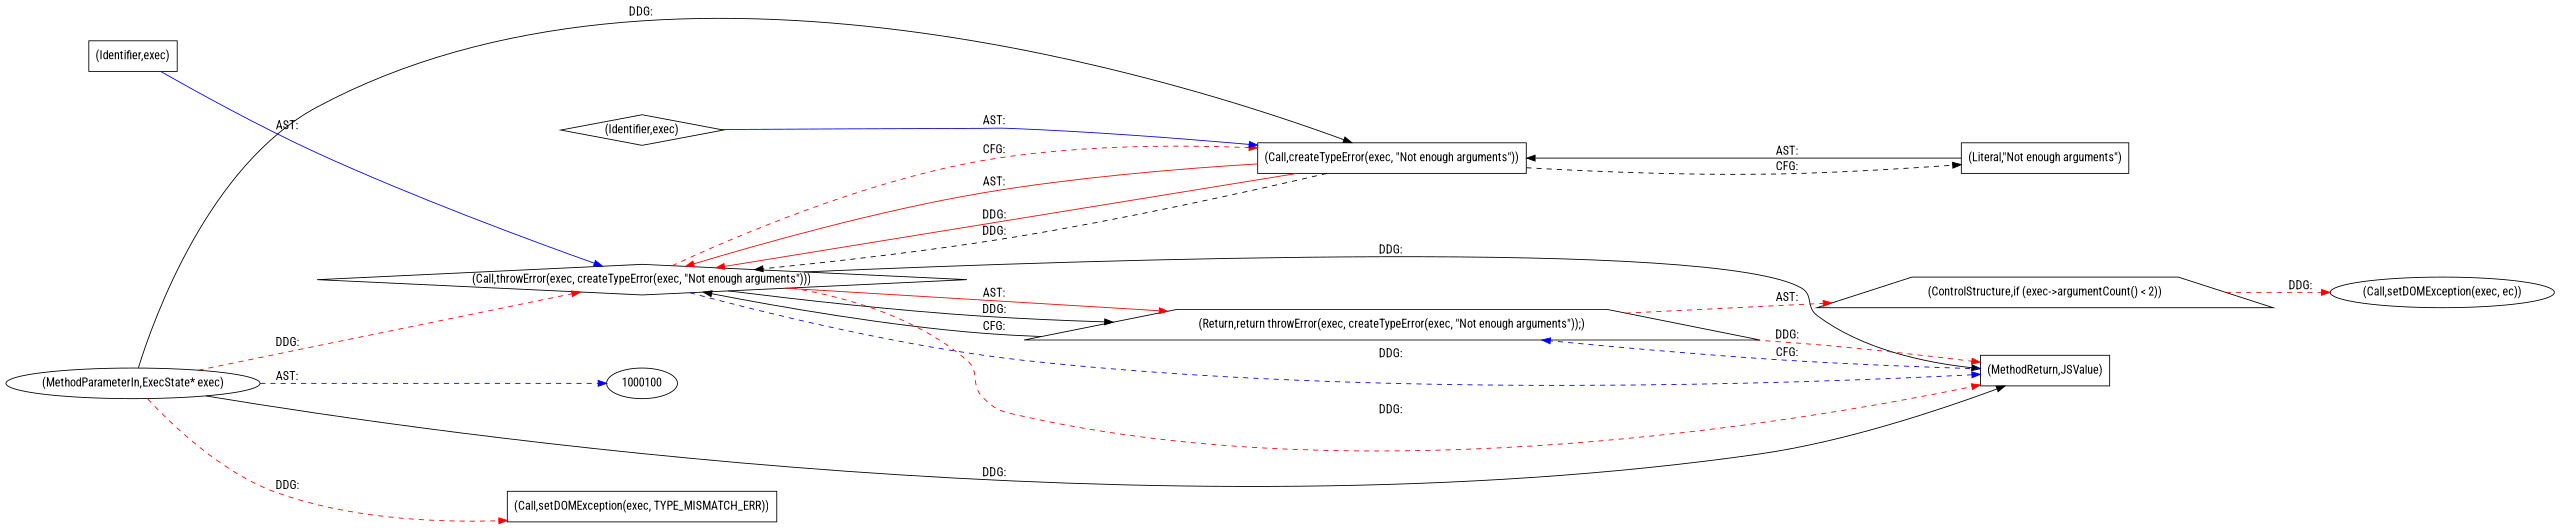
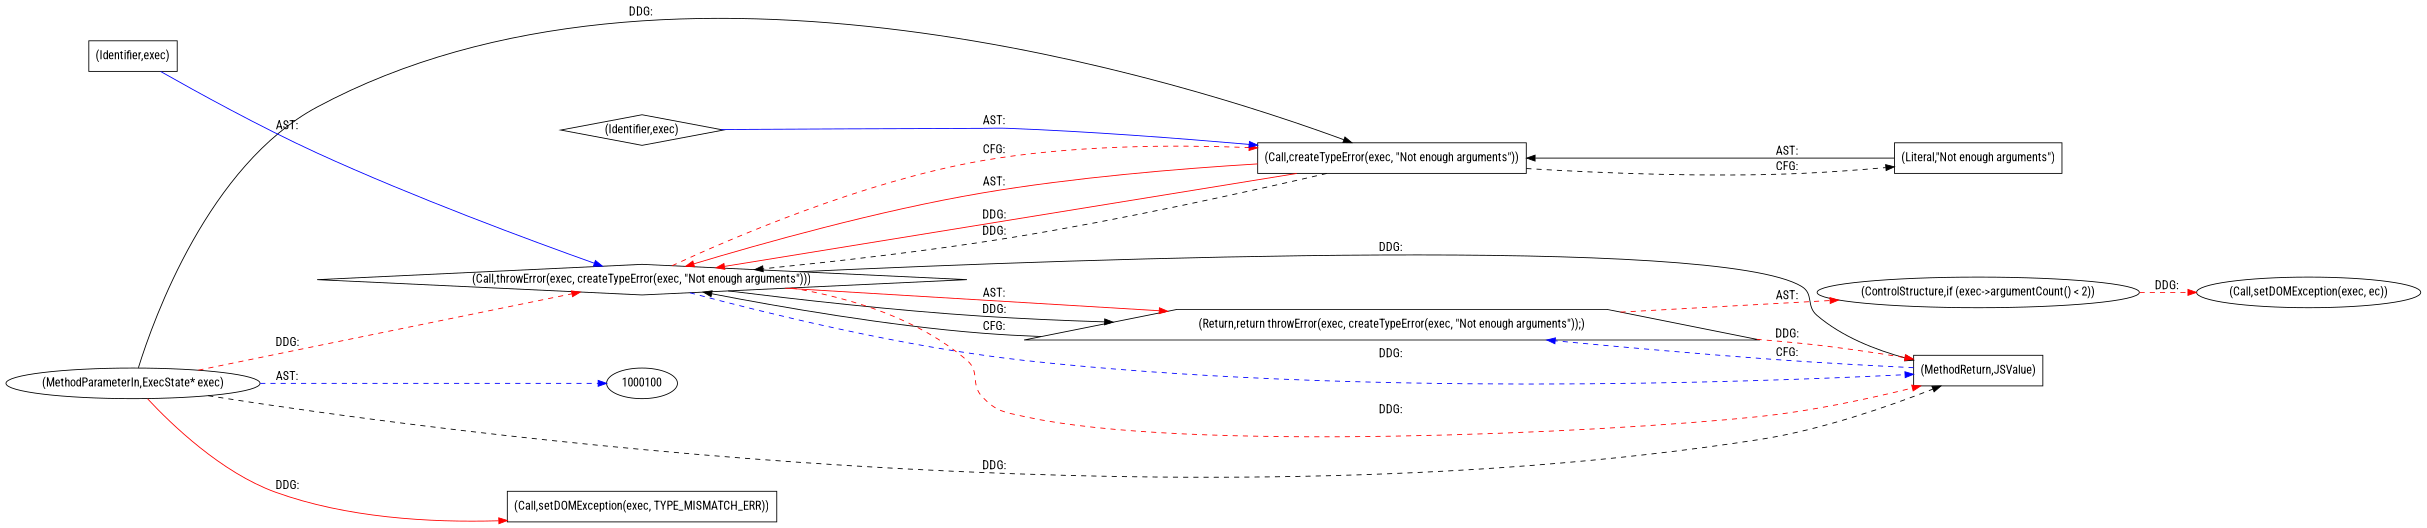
node "(ControlStructure,if (exec->argumentCount() < 2))": shape trapezium -> ellipse
edge "(MethodParameterIn,ExecState* exec)" -> "(MethodReturn,JSValue)": style solid -> dashed
edge "(MethodParameterIn,ExecState* exec)" -> "(Call,setDOMException(exec, TYPE_MISMATCH_ERR))": style dashed -> solid
